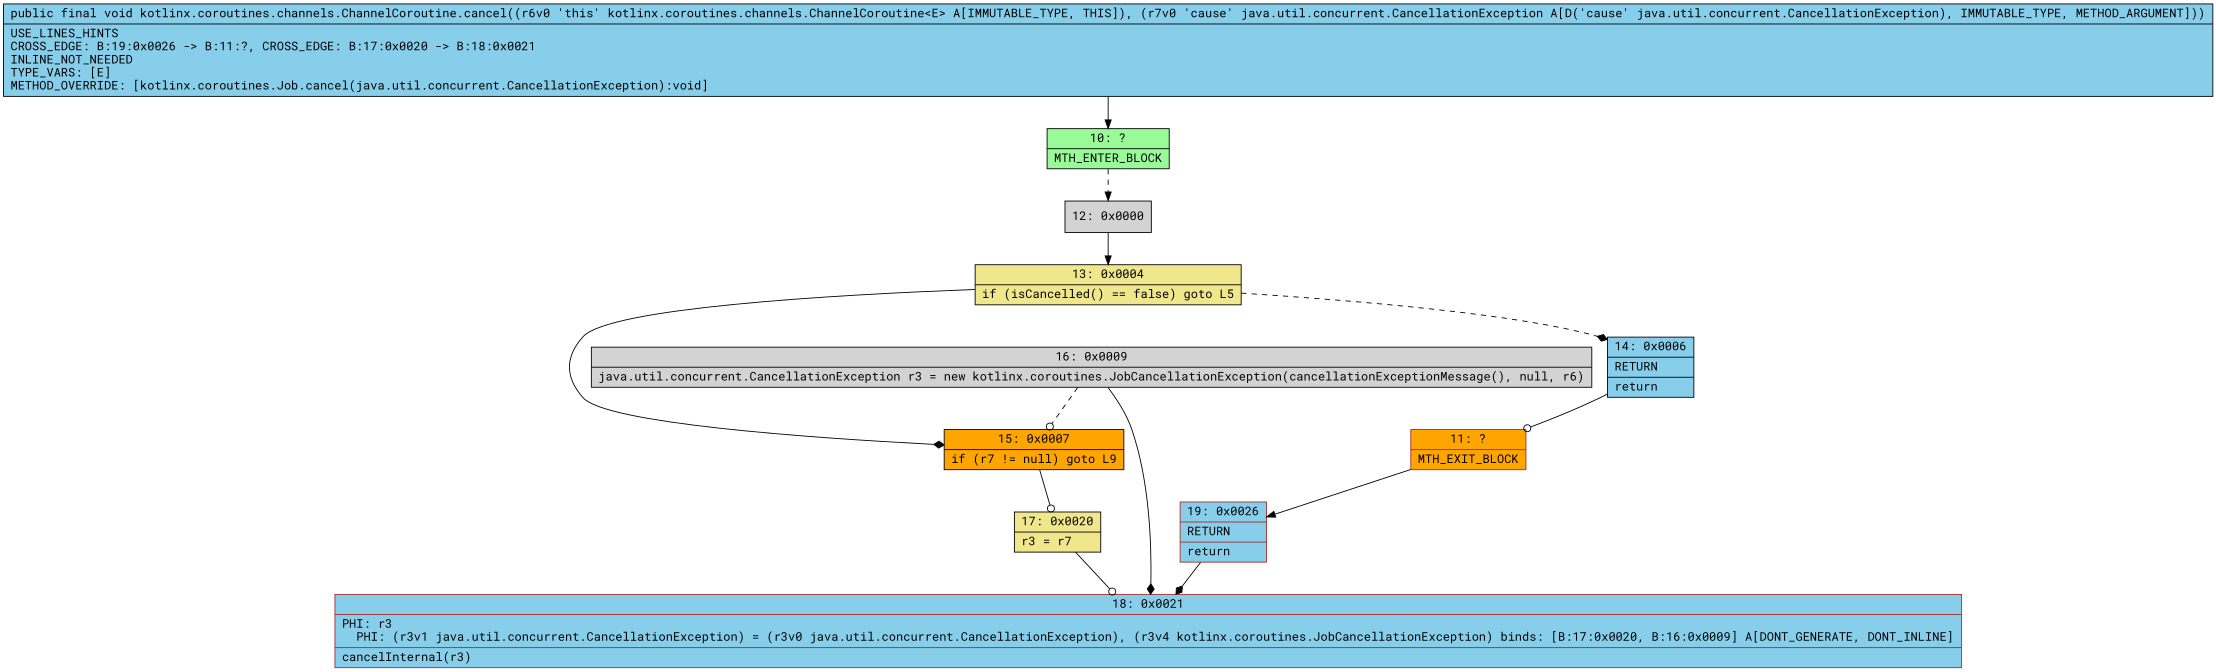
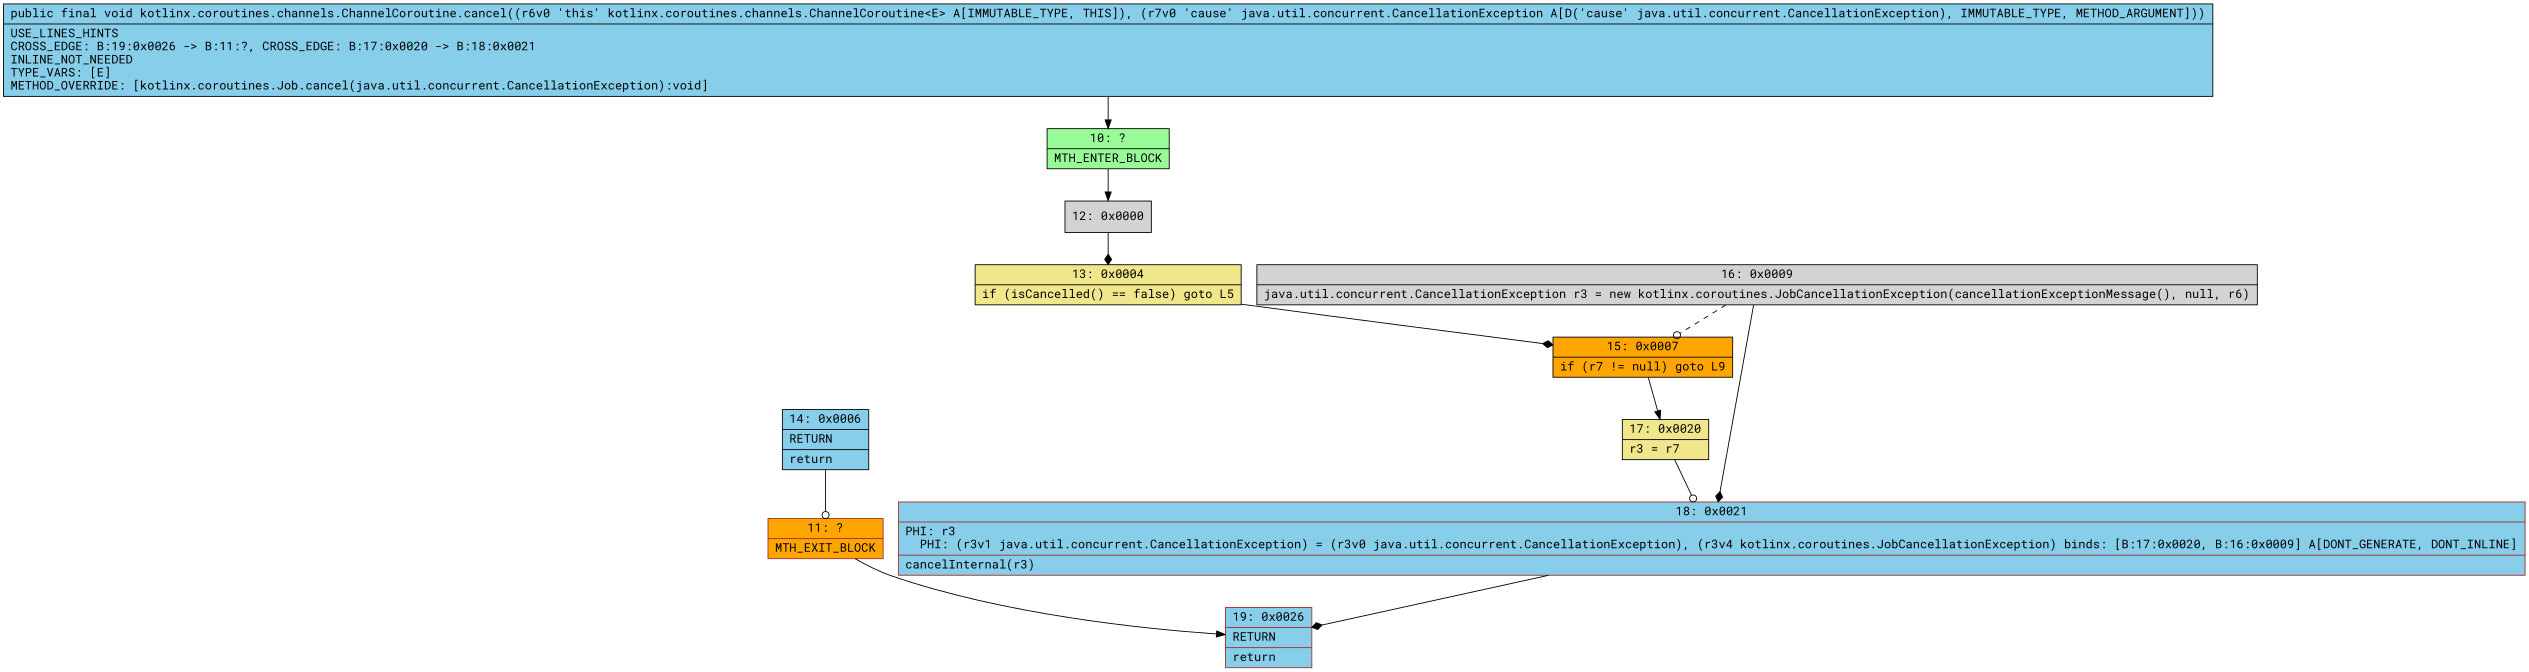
edge "10: ?" -> "12: 0x0000": style dashed -> solid
edge "12: 0x0000" -> "13: 0x0004": arrowhead normal -> diamond
edge "13: 0x0004" -> "14: 0x0006": removed
edge "15: 0x0007" -> "17: 0x0020": arrowhead odot -> normal
edge "19: 0x0026" -> "18: 0x0021": reversed
